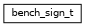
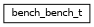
node "bench_sign_t": label "bench_sign_t" -> "bench_bench_t"
